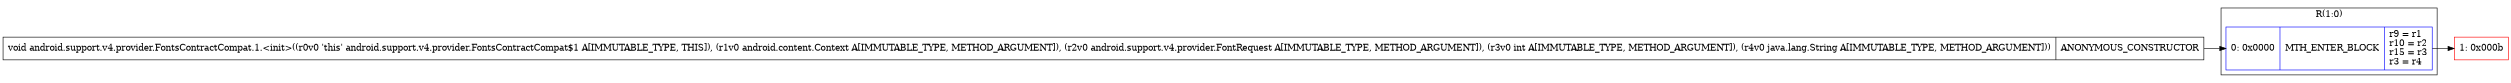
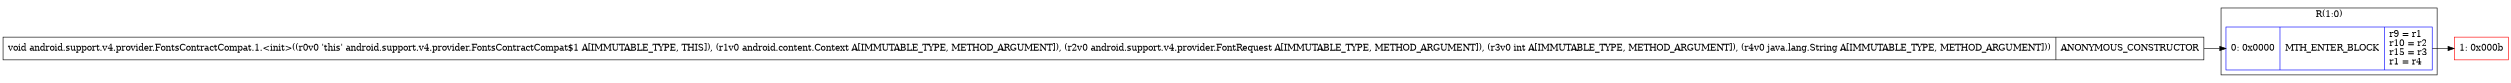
node "0: 0x0000": text "r3 = r4" -> "r1 = r4"
